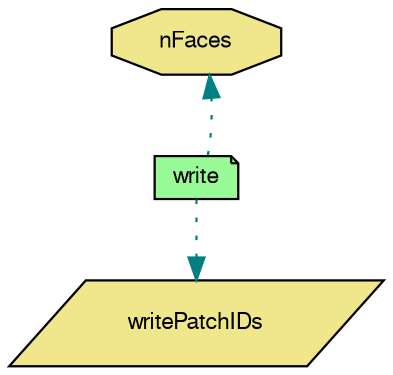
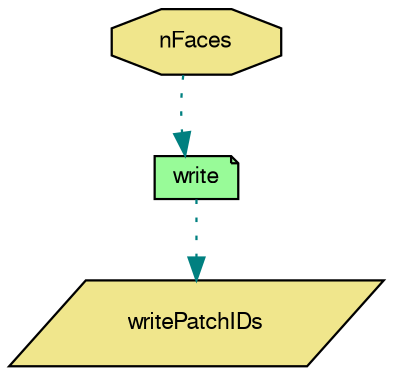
edge "write" -> "nFaces": reversed
